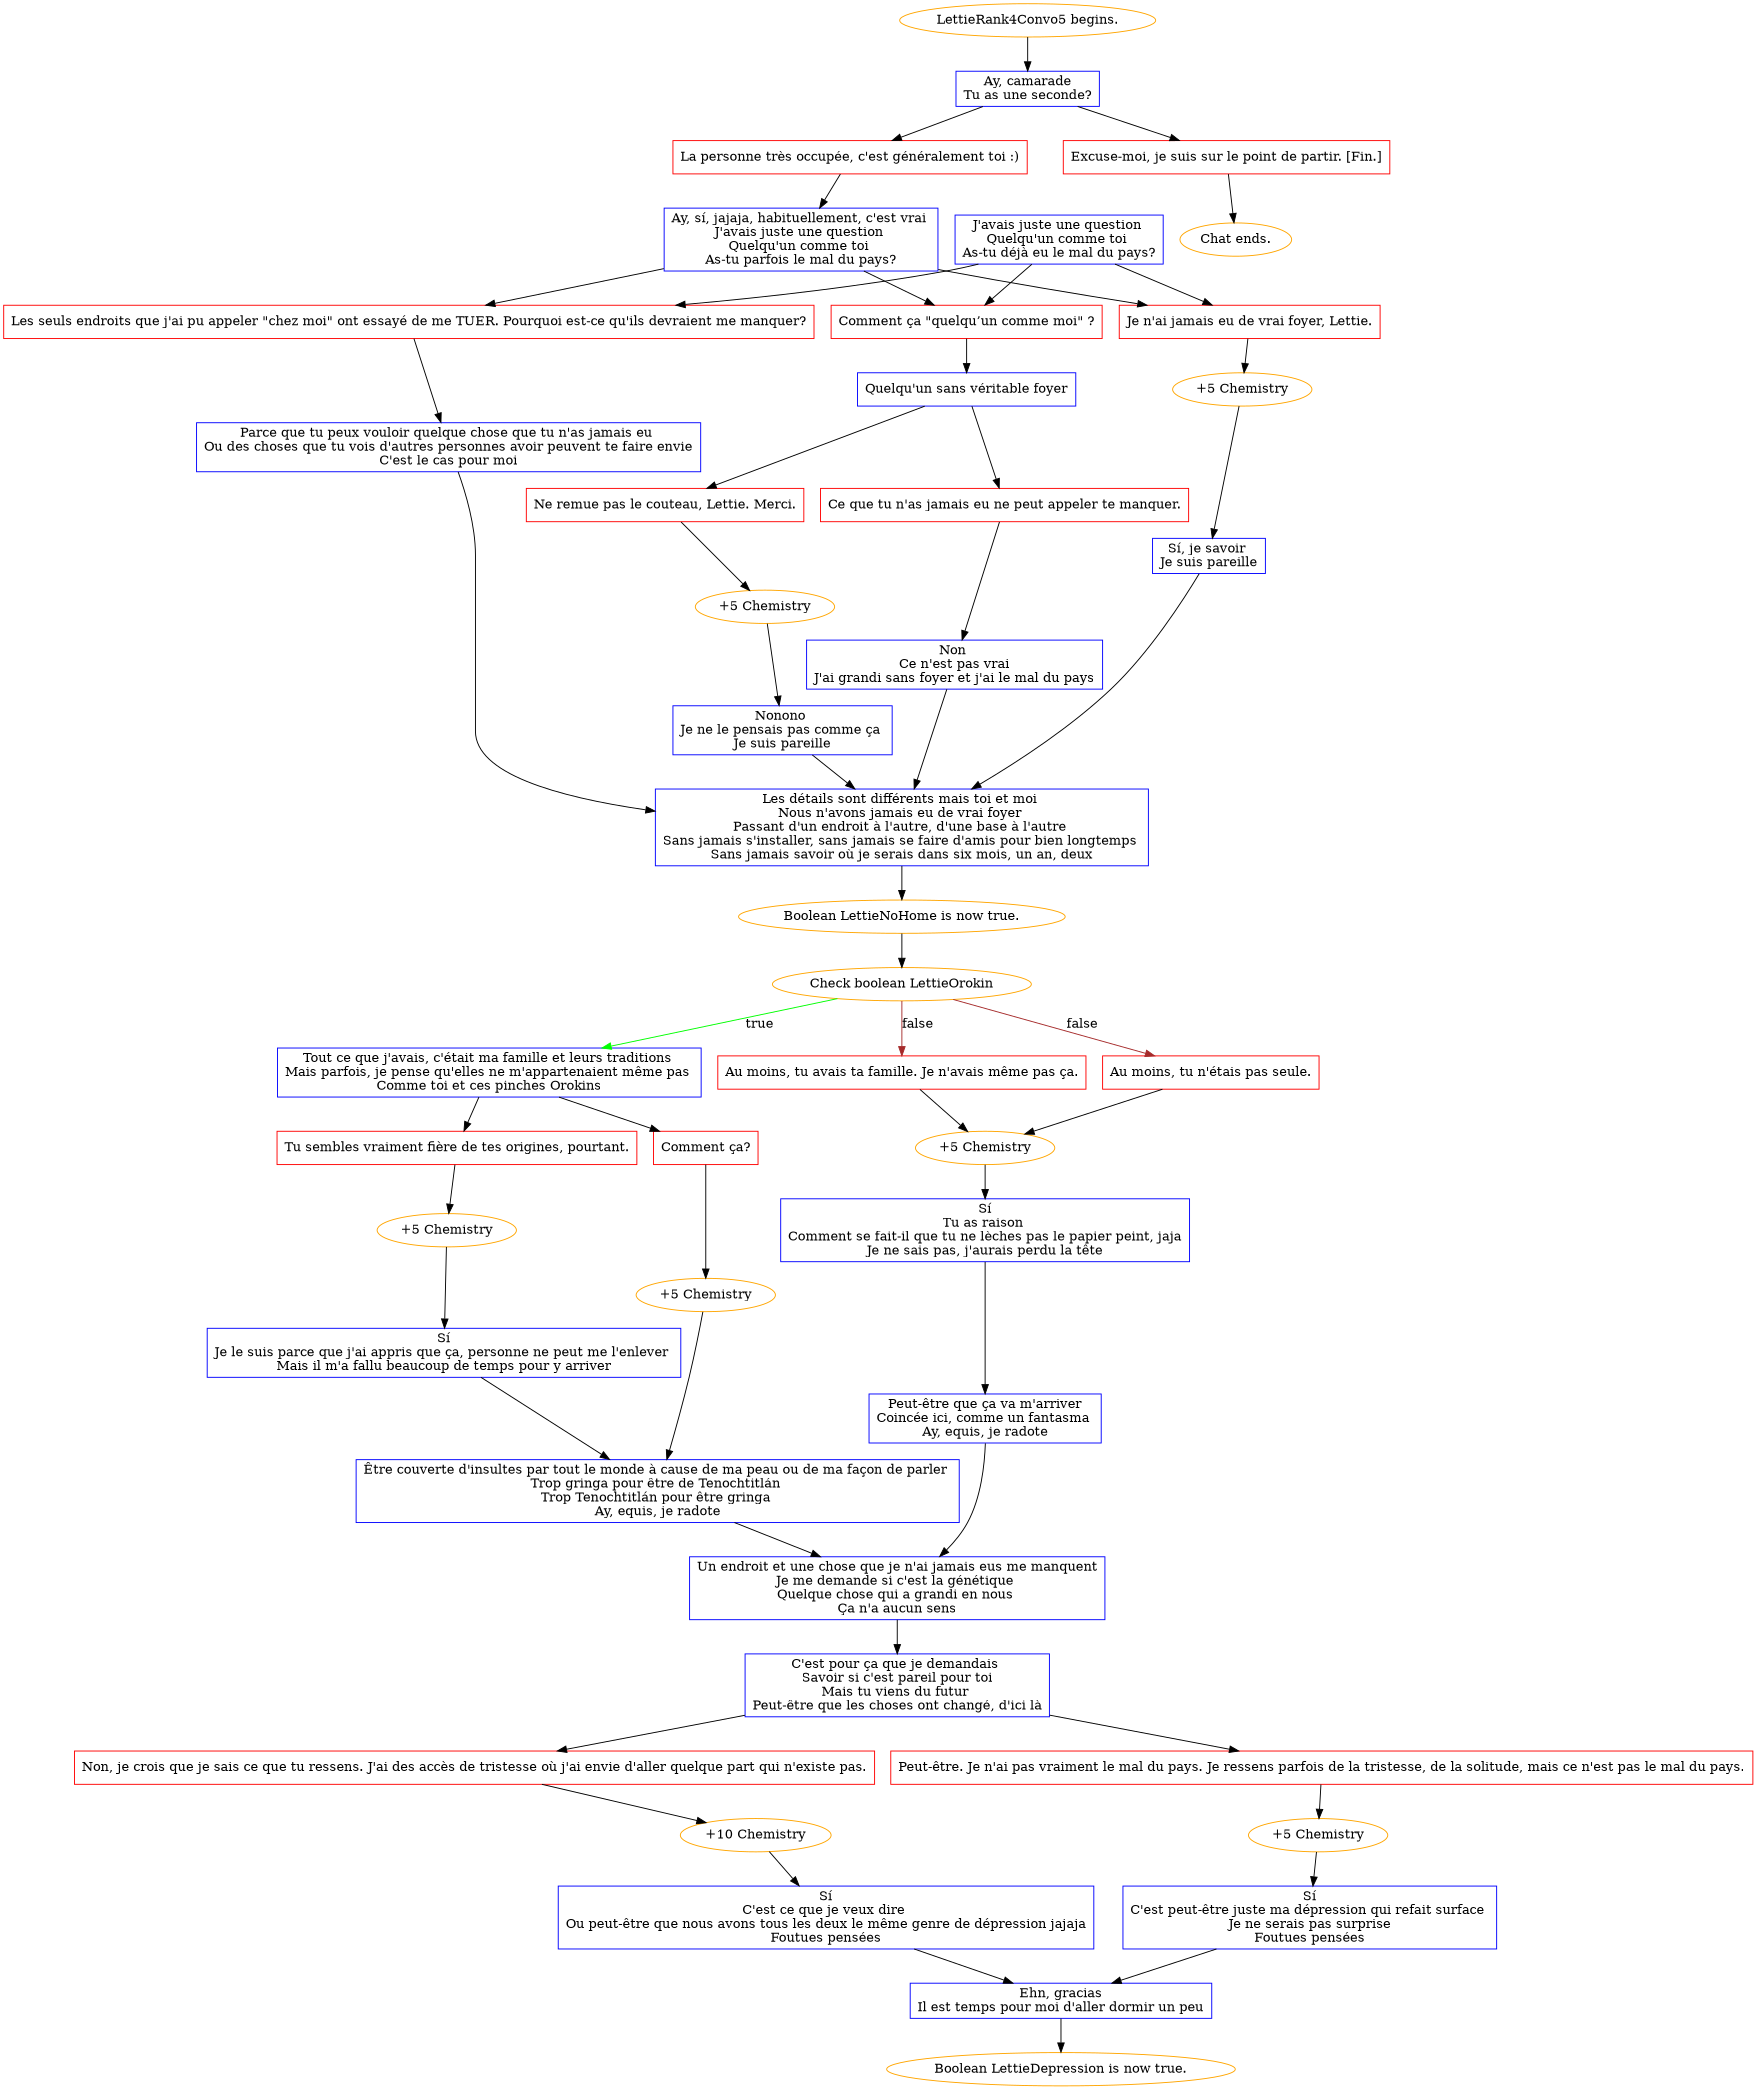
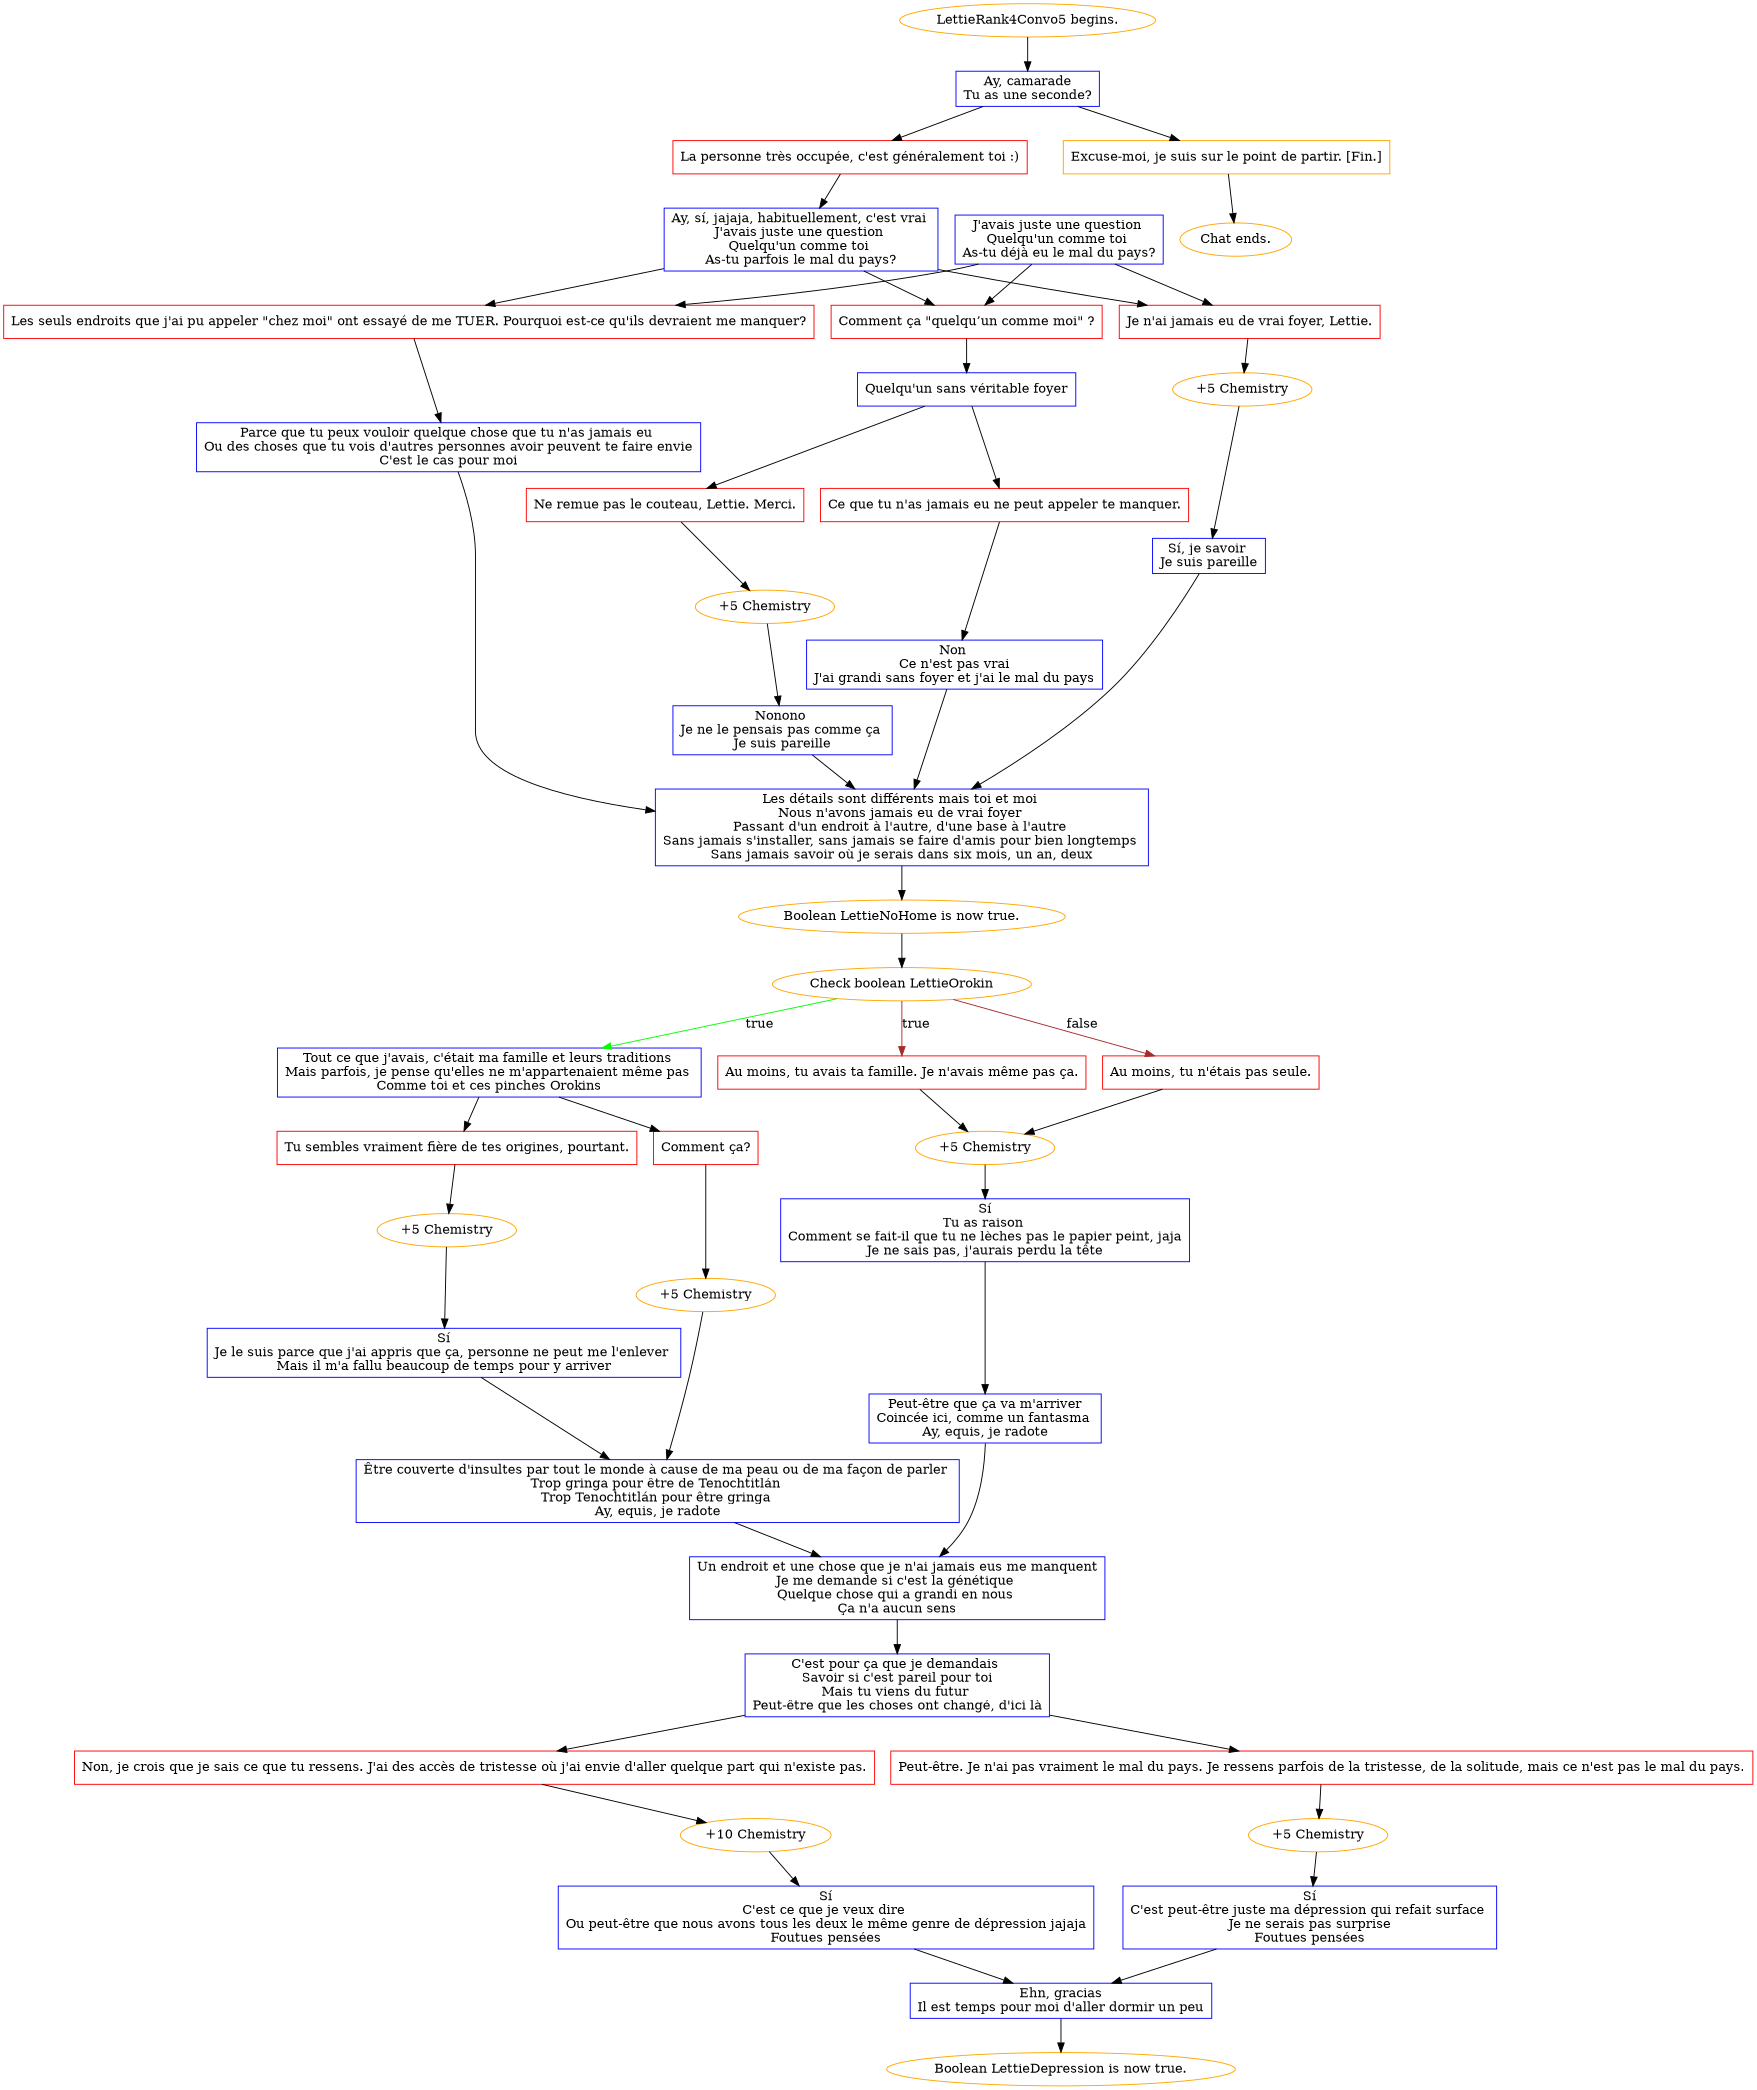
node "Excuse-moi, je suis sur le point de partir. [Fin.]": color red -> orange
edge "Check boolean LettieOrokin" -> "Au moins, tu avais ta famille. Je n'avais même pas ça.": label "false" -> "true"
